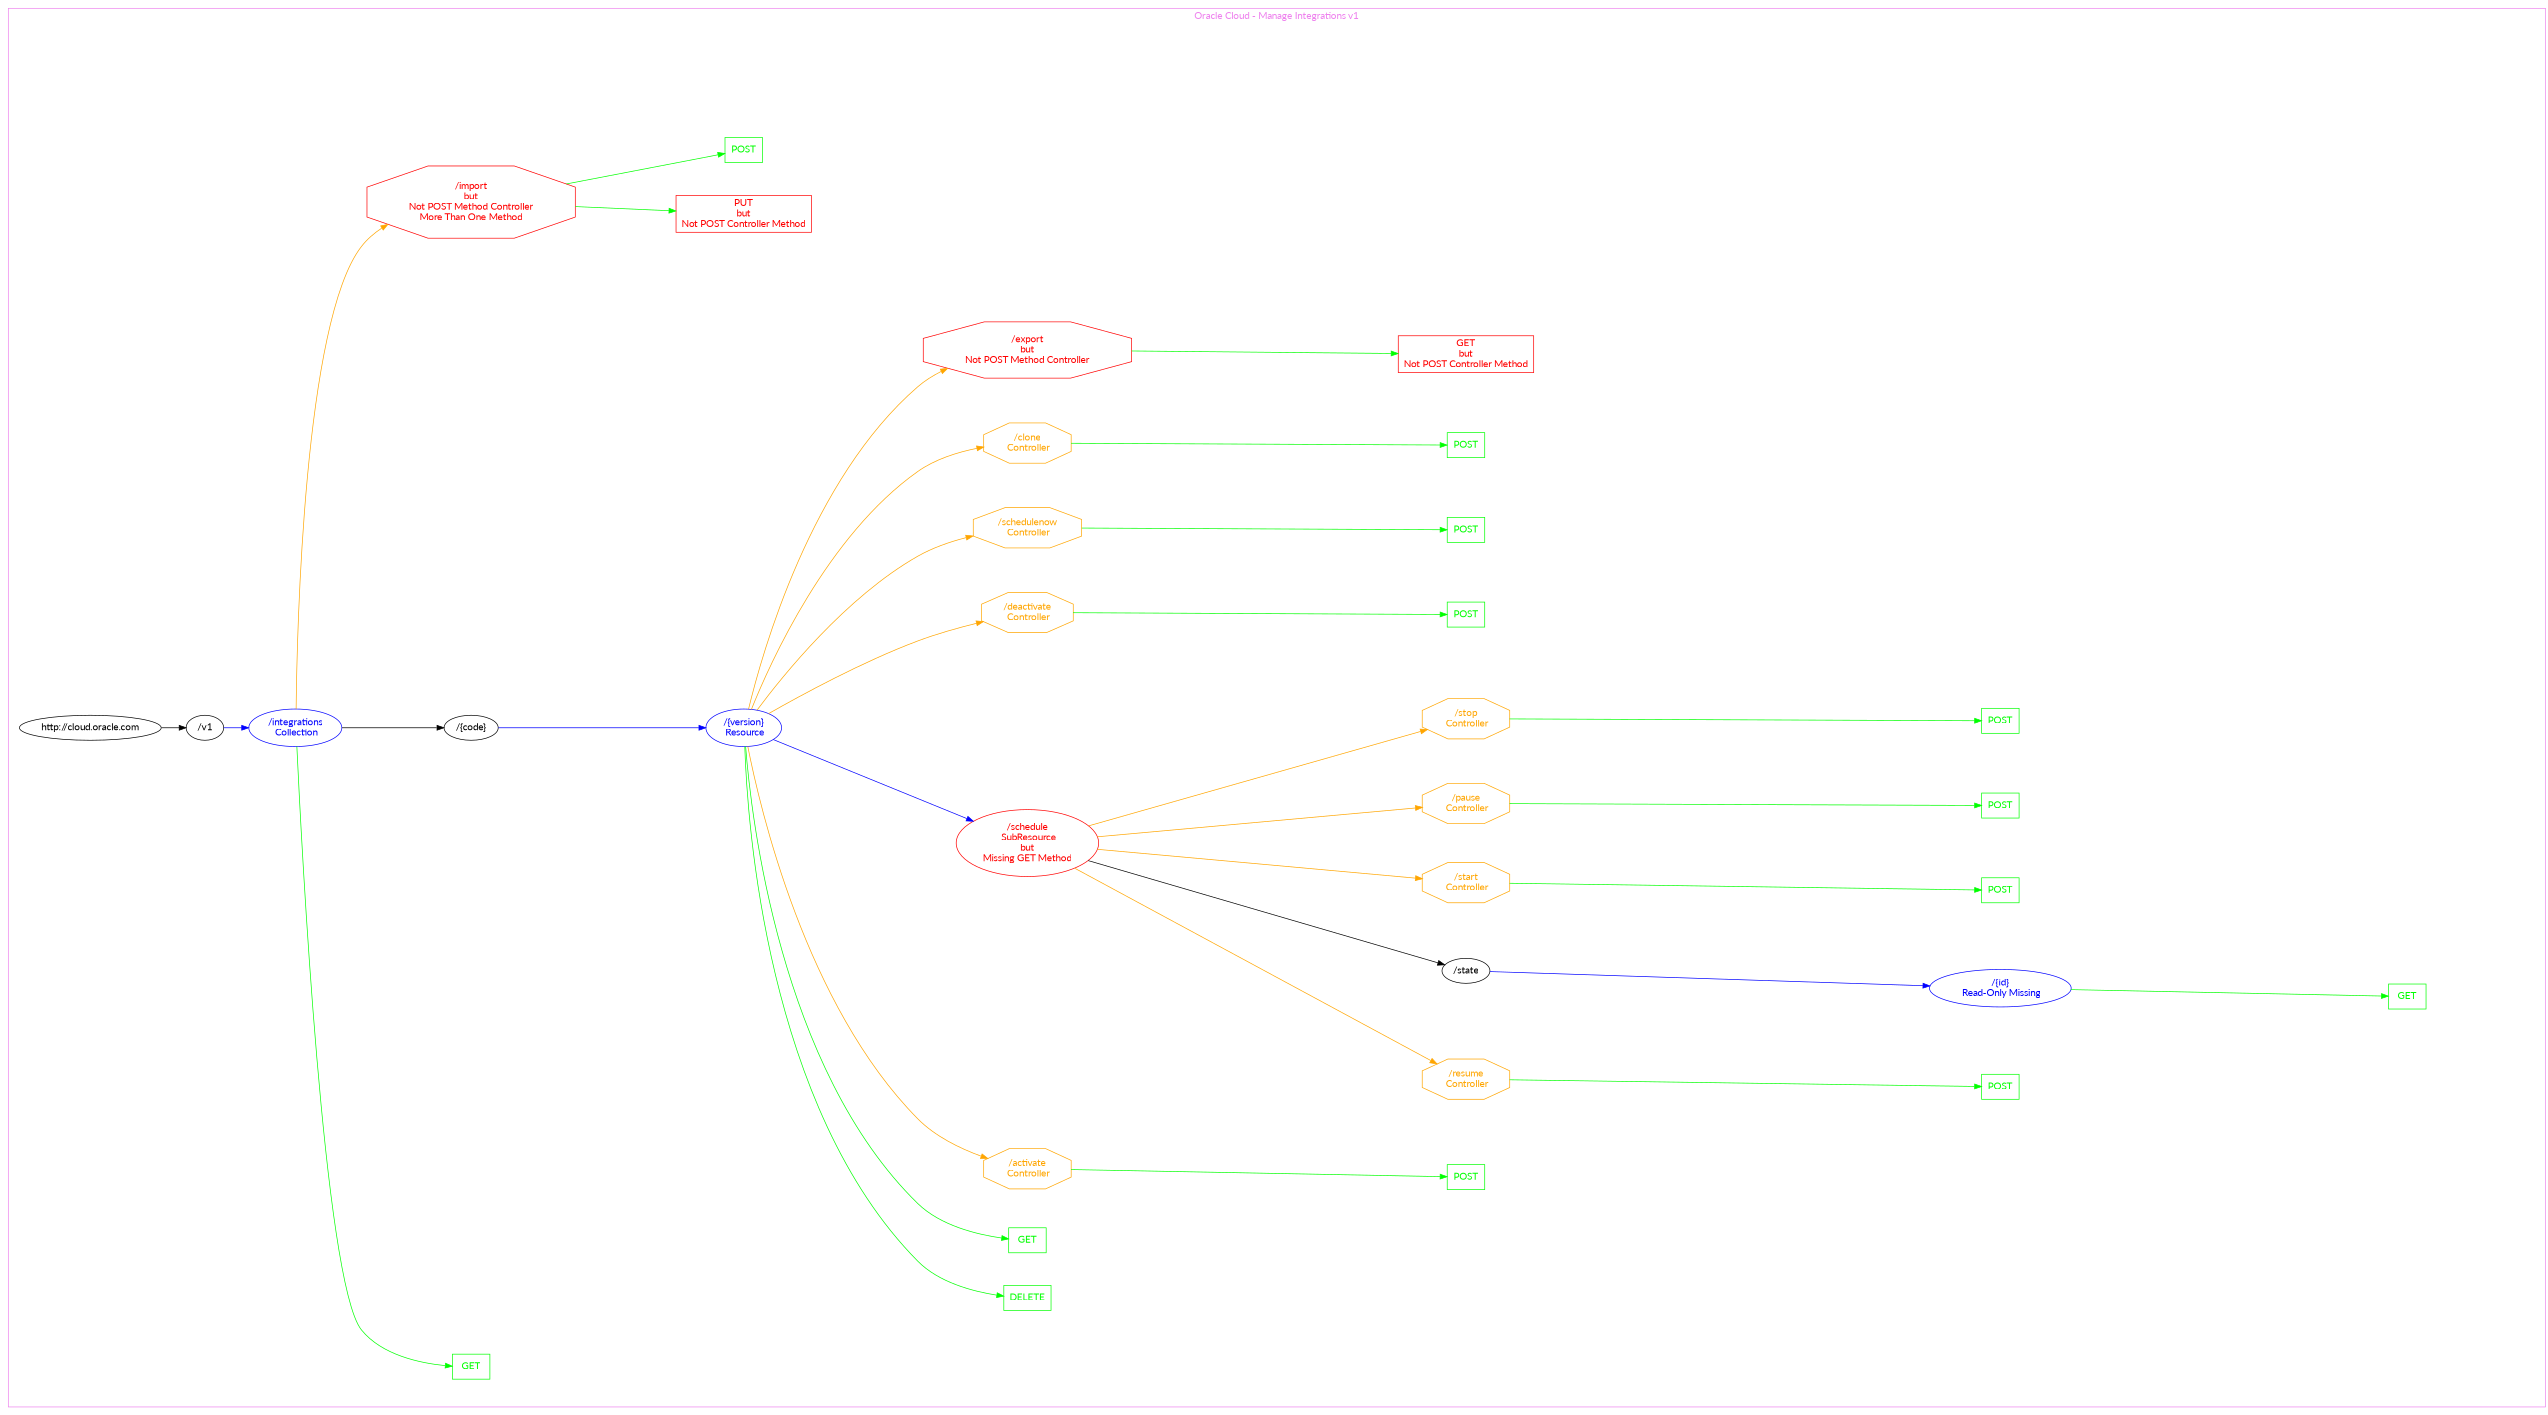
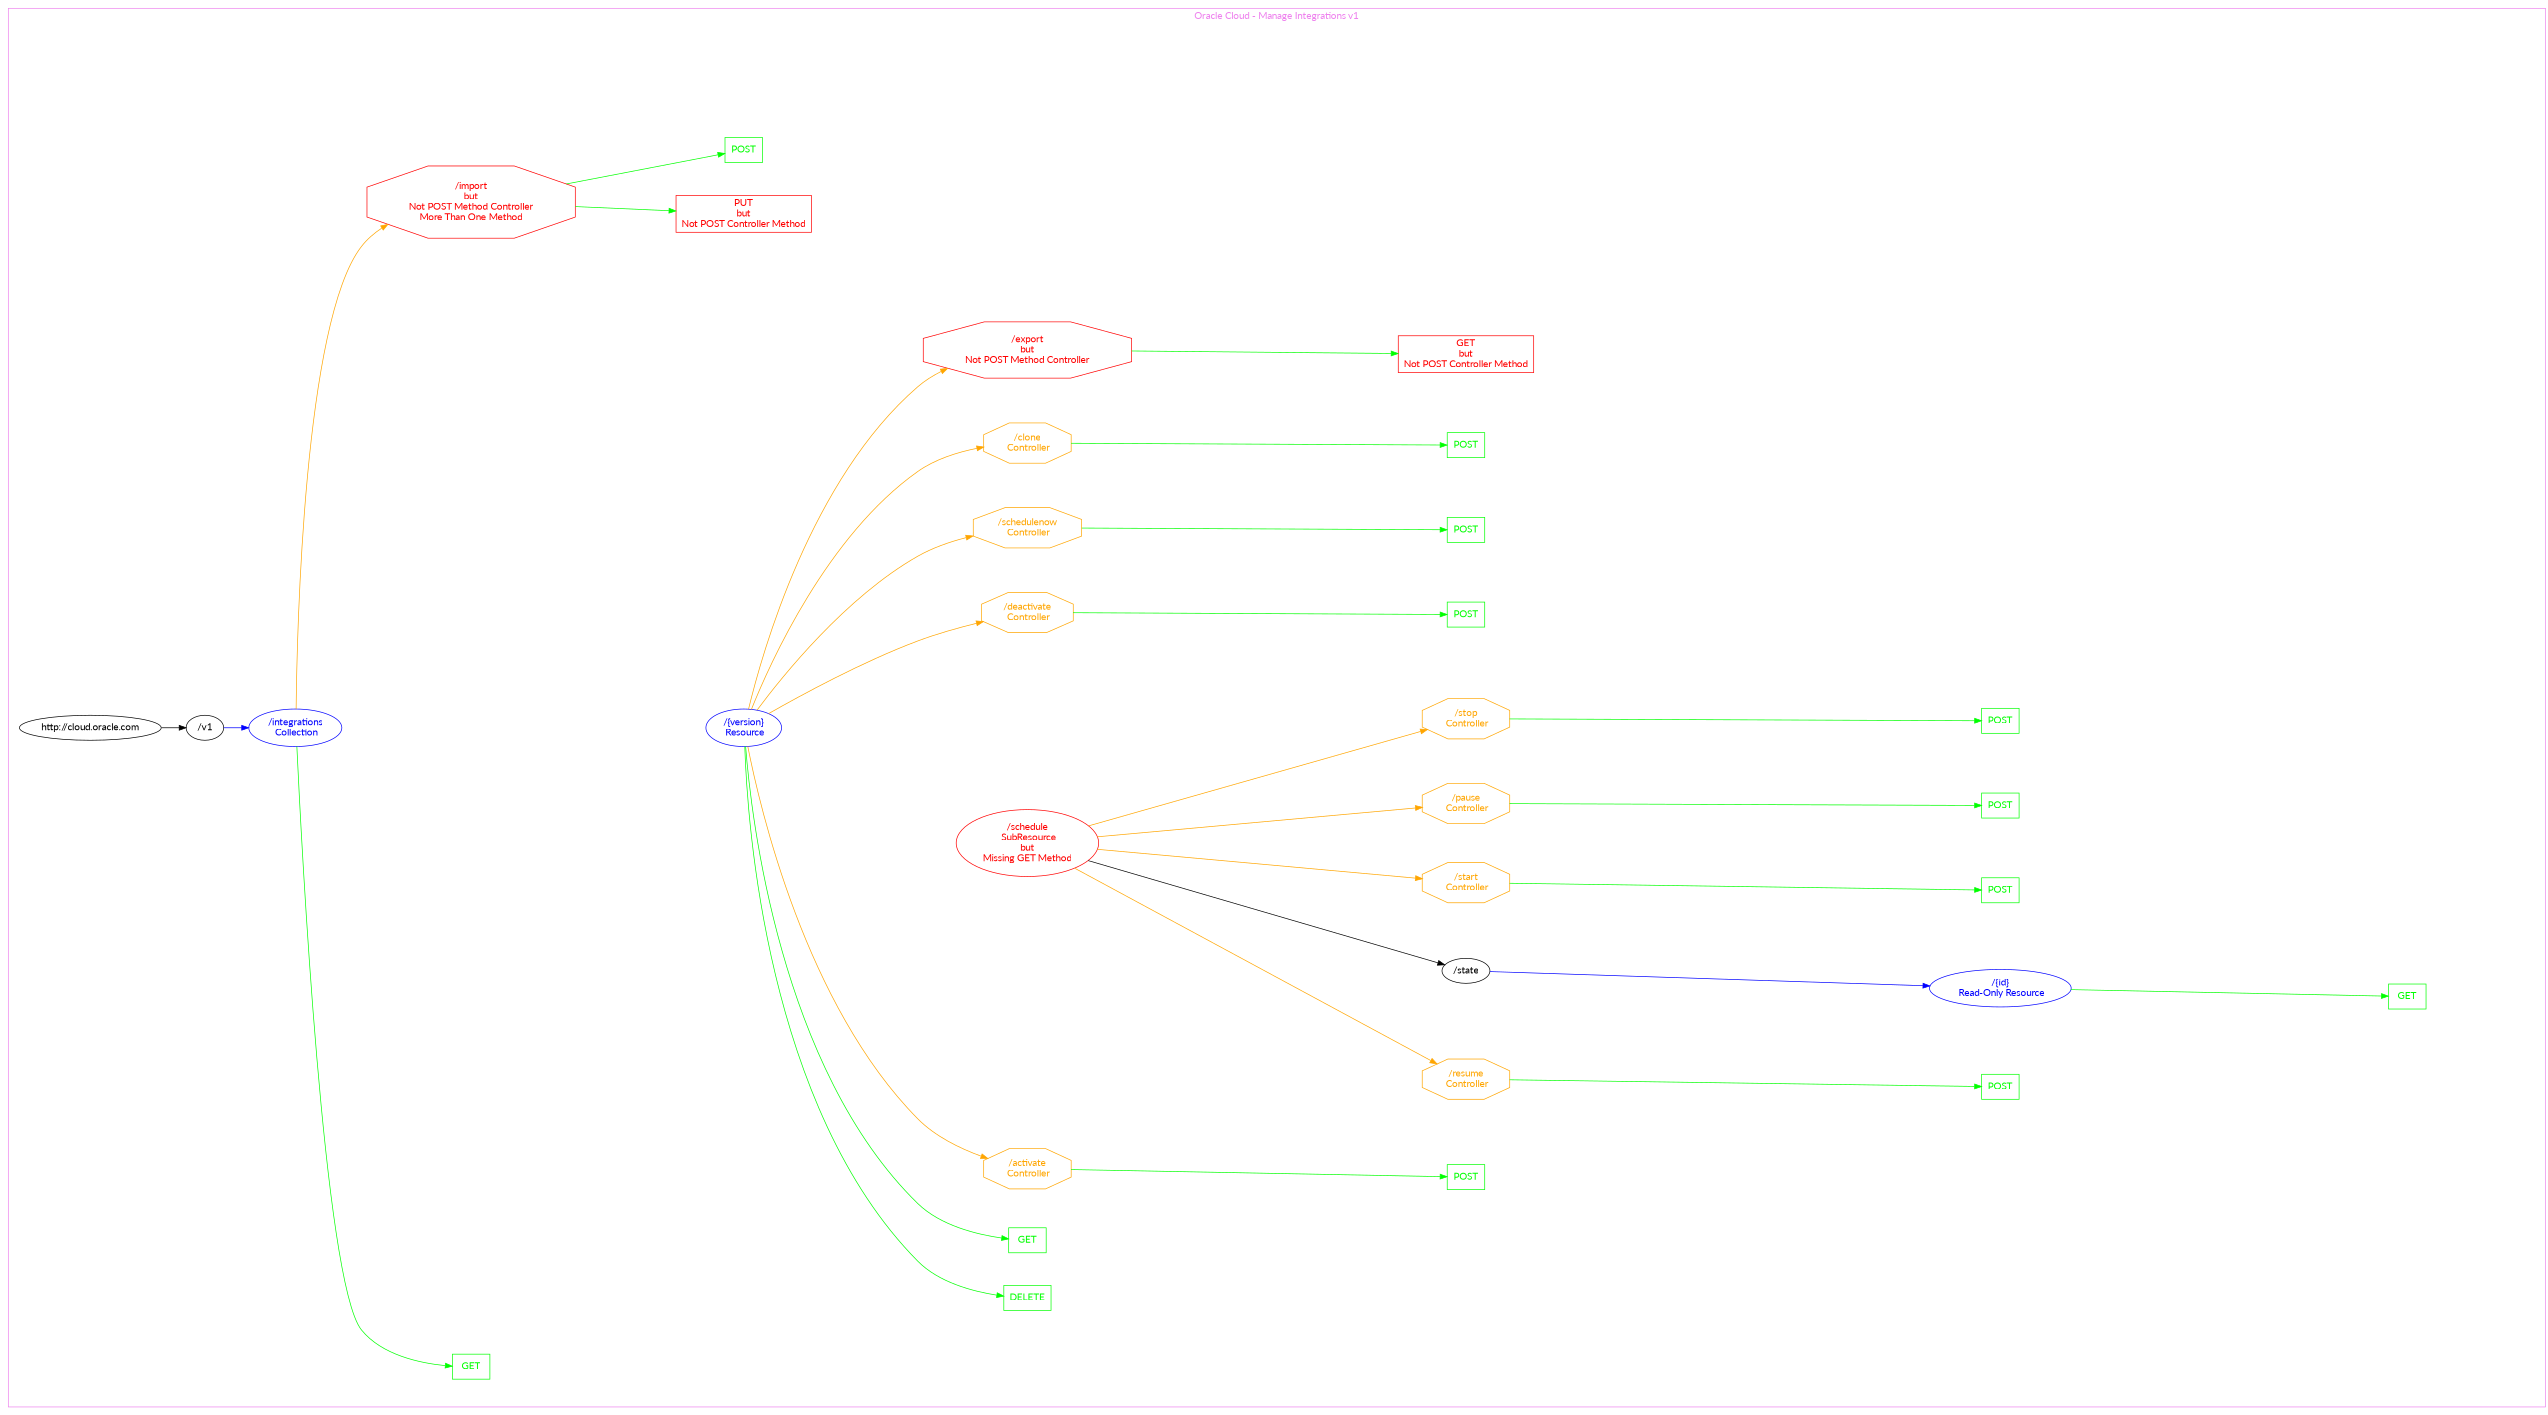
node "/{code}": removed
edge "/{version} Resource" -> "/schedule SubResource but Missing GET Method": removed
node "/{id} Read-Only Missing": label "/{id} Read-Only Missing" -> "/{id} Read-Only Resource"
